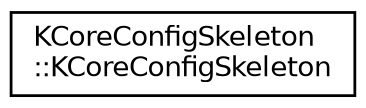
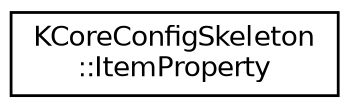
node "KCoreConfigSkeleton ::KCoreConfigSkeleton": label "KCoreConfigSkeleton ::KCoreConfigSkeleton" -> "KCoreConfigSkeleton ::ItemProperty"
